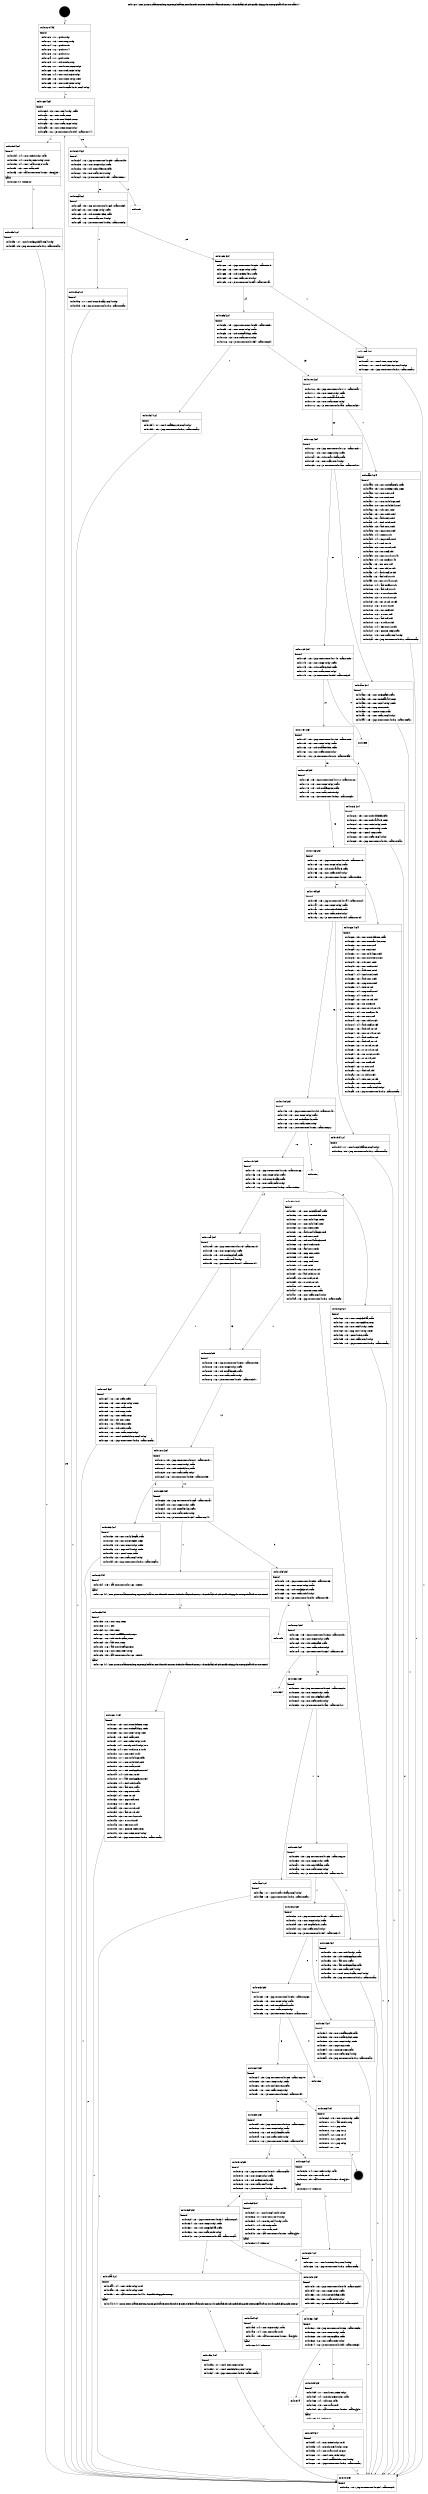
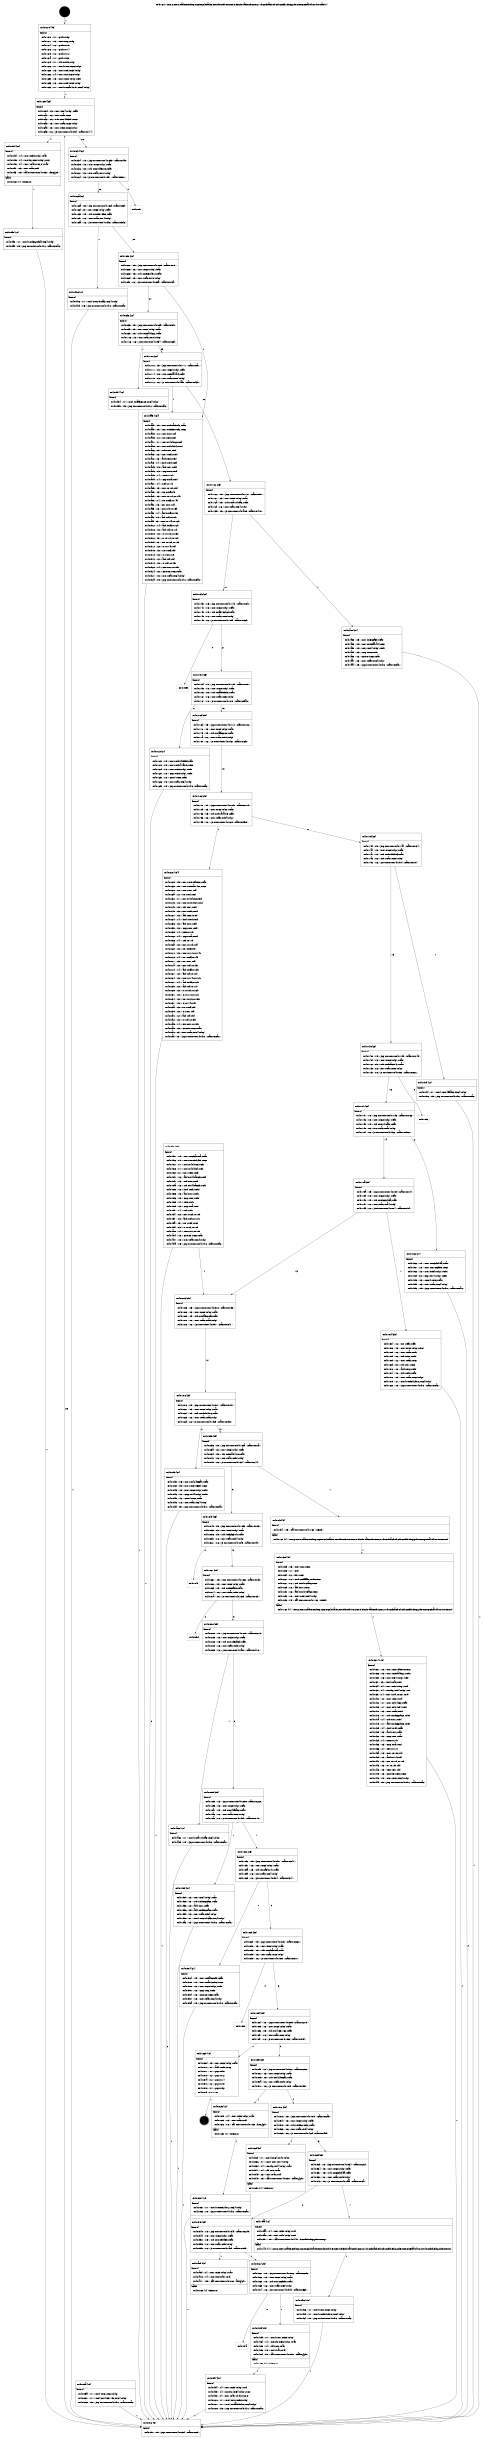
edge "0x4016e0 [22]" -> "0x401e5a [19]": now "0x4016e0 [22]" -> "0x401aa9 [134]"
